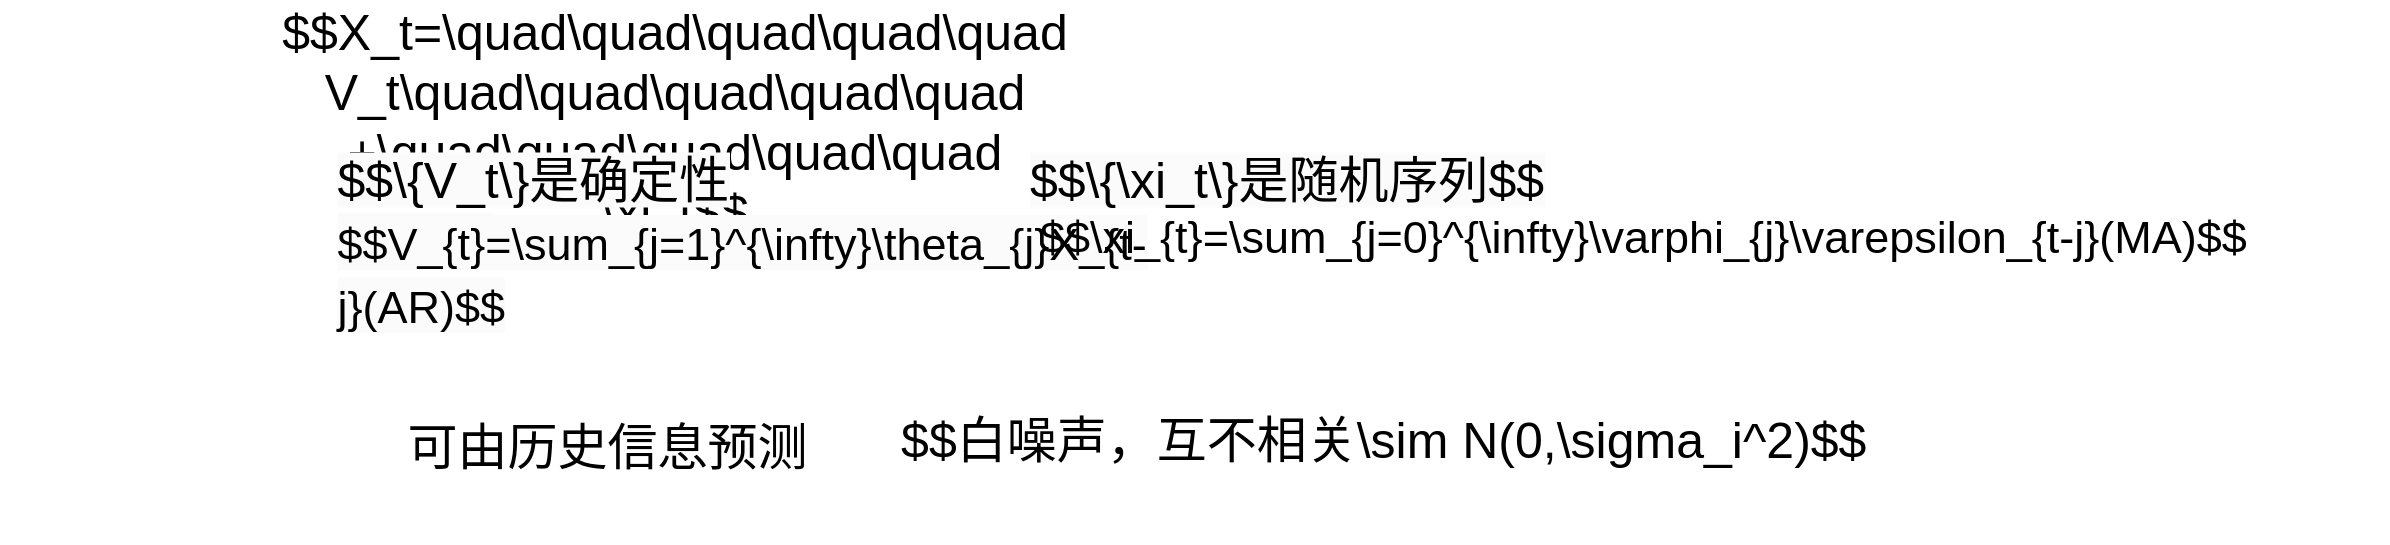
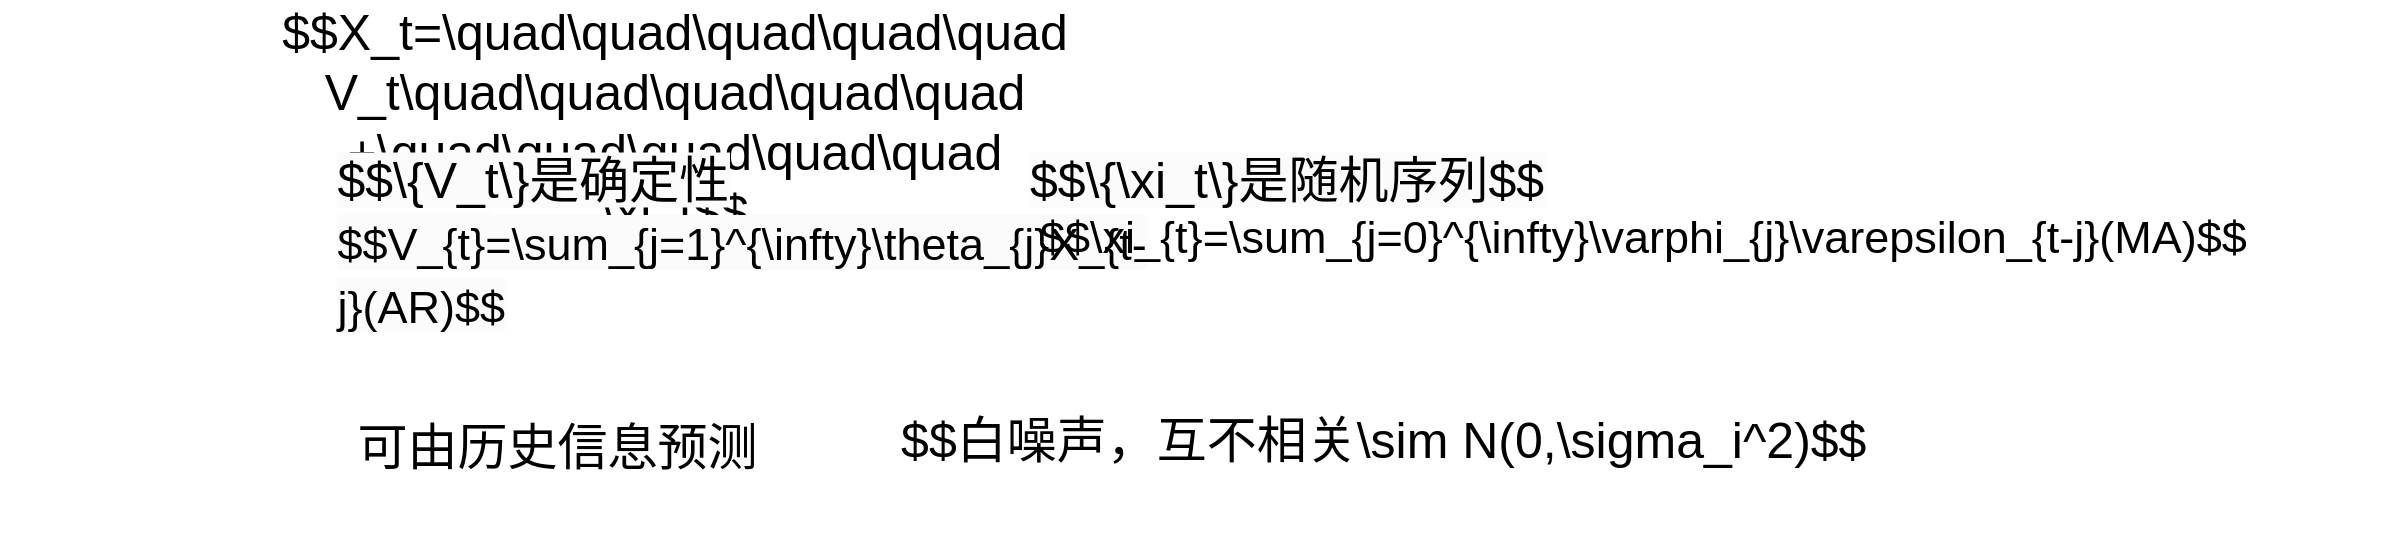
node "可由历史信息预测": moved (609, 446) -> (559, 446)
